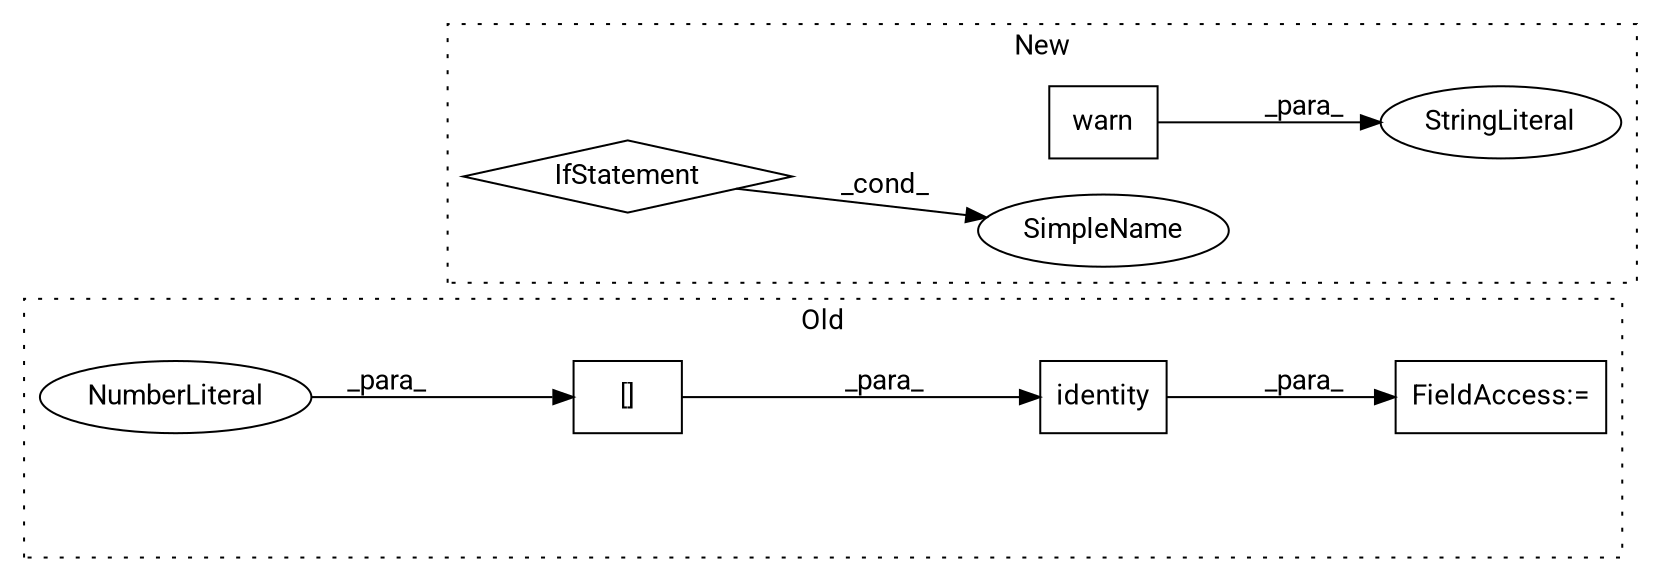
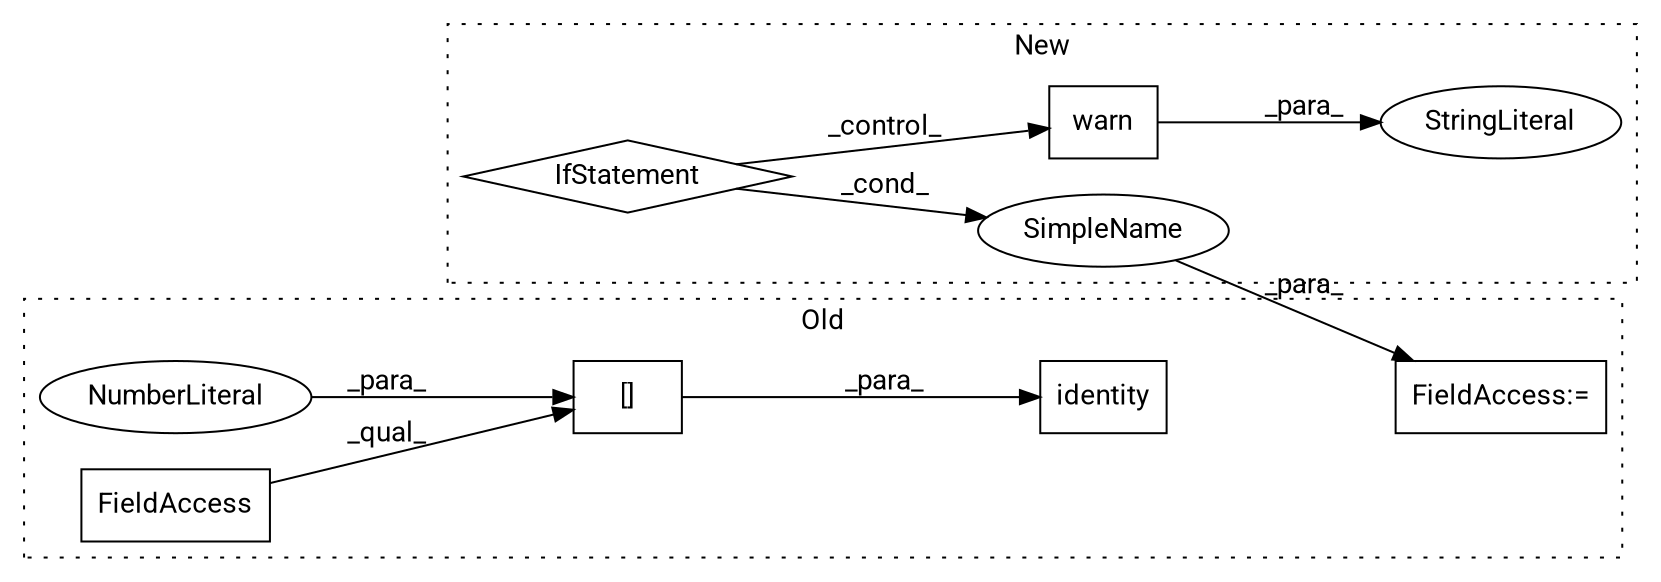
edge "IfStatement" -> "warn": added, label "_control_"
edge "identity" -> "FieldAccess:=": now "SimpleName" -> "FieldAccess:="
node "FieldAccess": added
